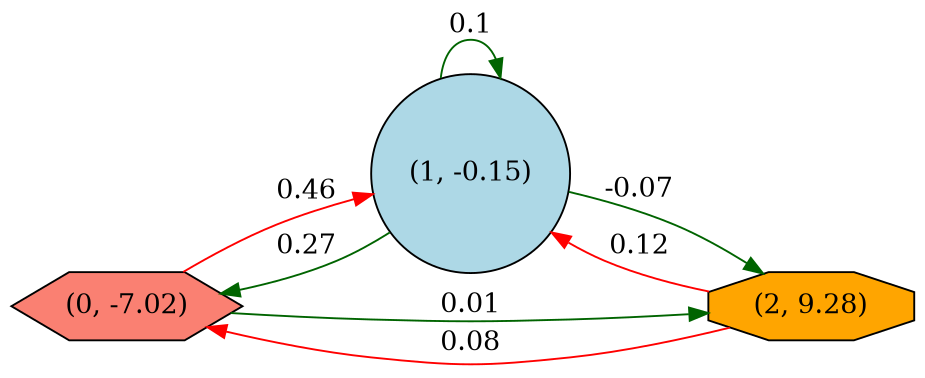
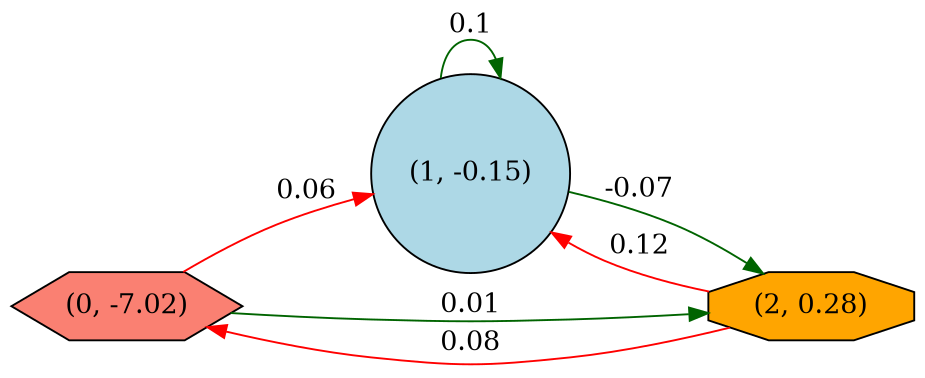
edge "(0, -7.02)" -> "(1, -0.15)": label "0.46" -> "0.06"
edge "(1, -0.15)" -> "(0, -7.02)": removed, label "0.27"
node "(2, 9.28)": label "(2, 9.28)" -> "(2, 0.28)"
